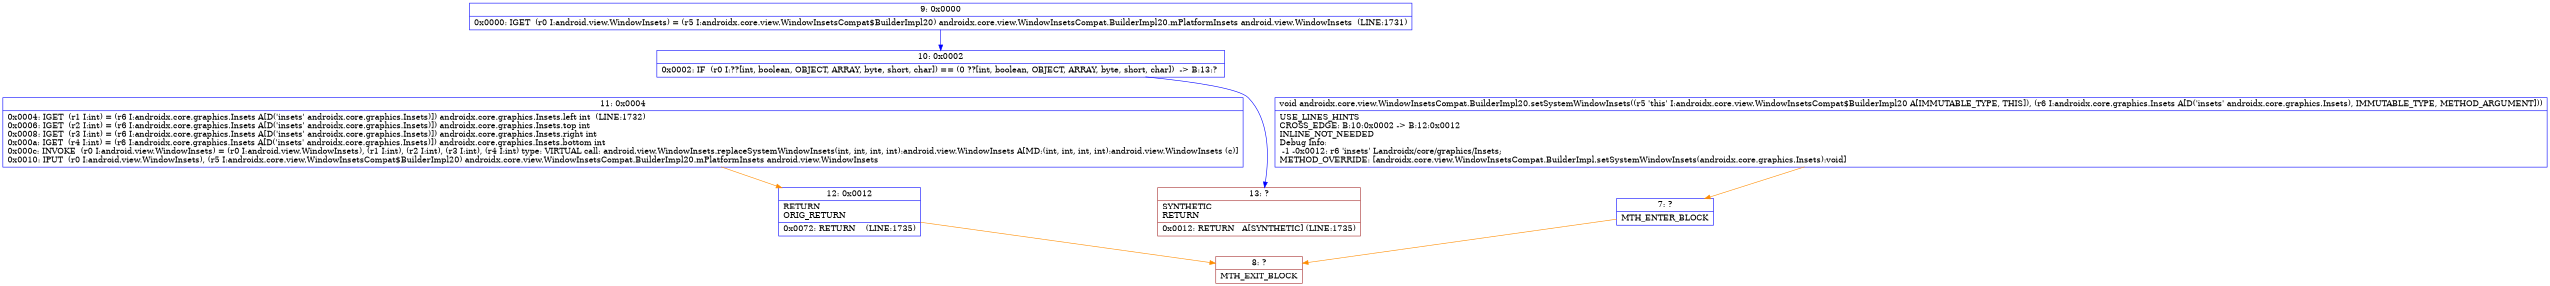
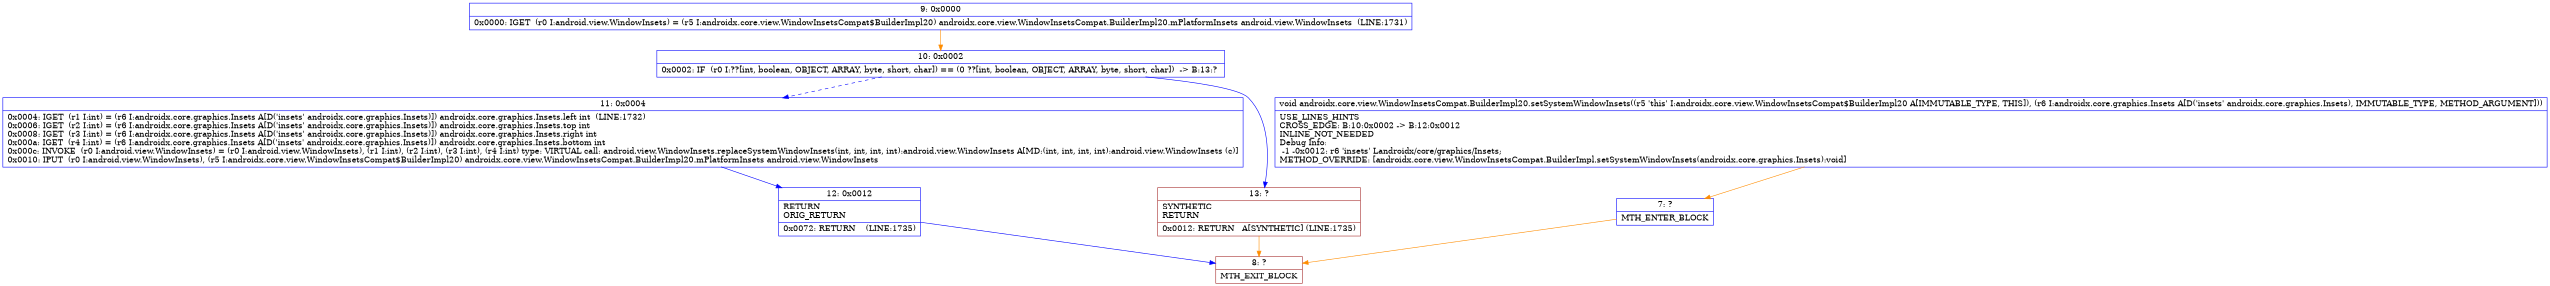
edge "9: 0x0000" -> "10: 0x0002": color blue -> darkorange
edge "10: 0x0002" -> "11: 0x0004": added
edge "11: 0x0004" -> "12: 0x0012": color darkorange -> blue
edge "12: 0x0012" -> "8: ?": color darkorange -> blue
edge "13: ?" -> "8: ?": added
